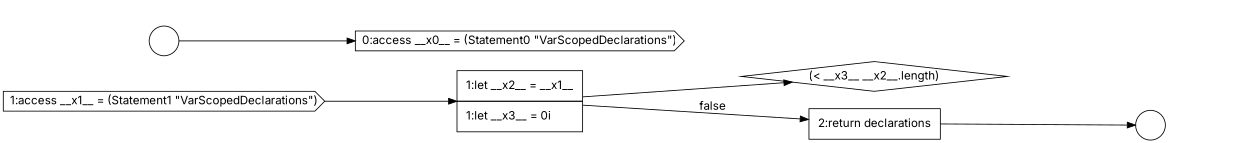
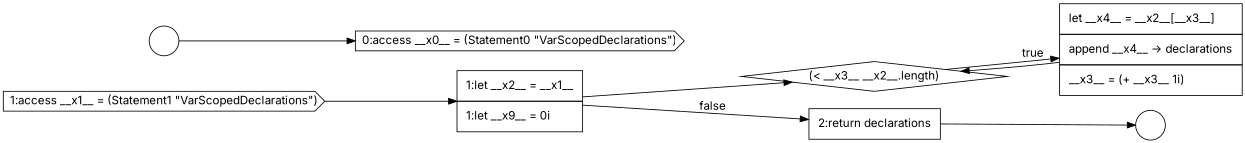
node "let __x4__ = __x2__[__x3__]": added
node "1:let __x2__ = __x1__": text "1:let __x3__ = 0i" -> "1:let __x9__ = 0i"
